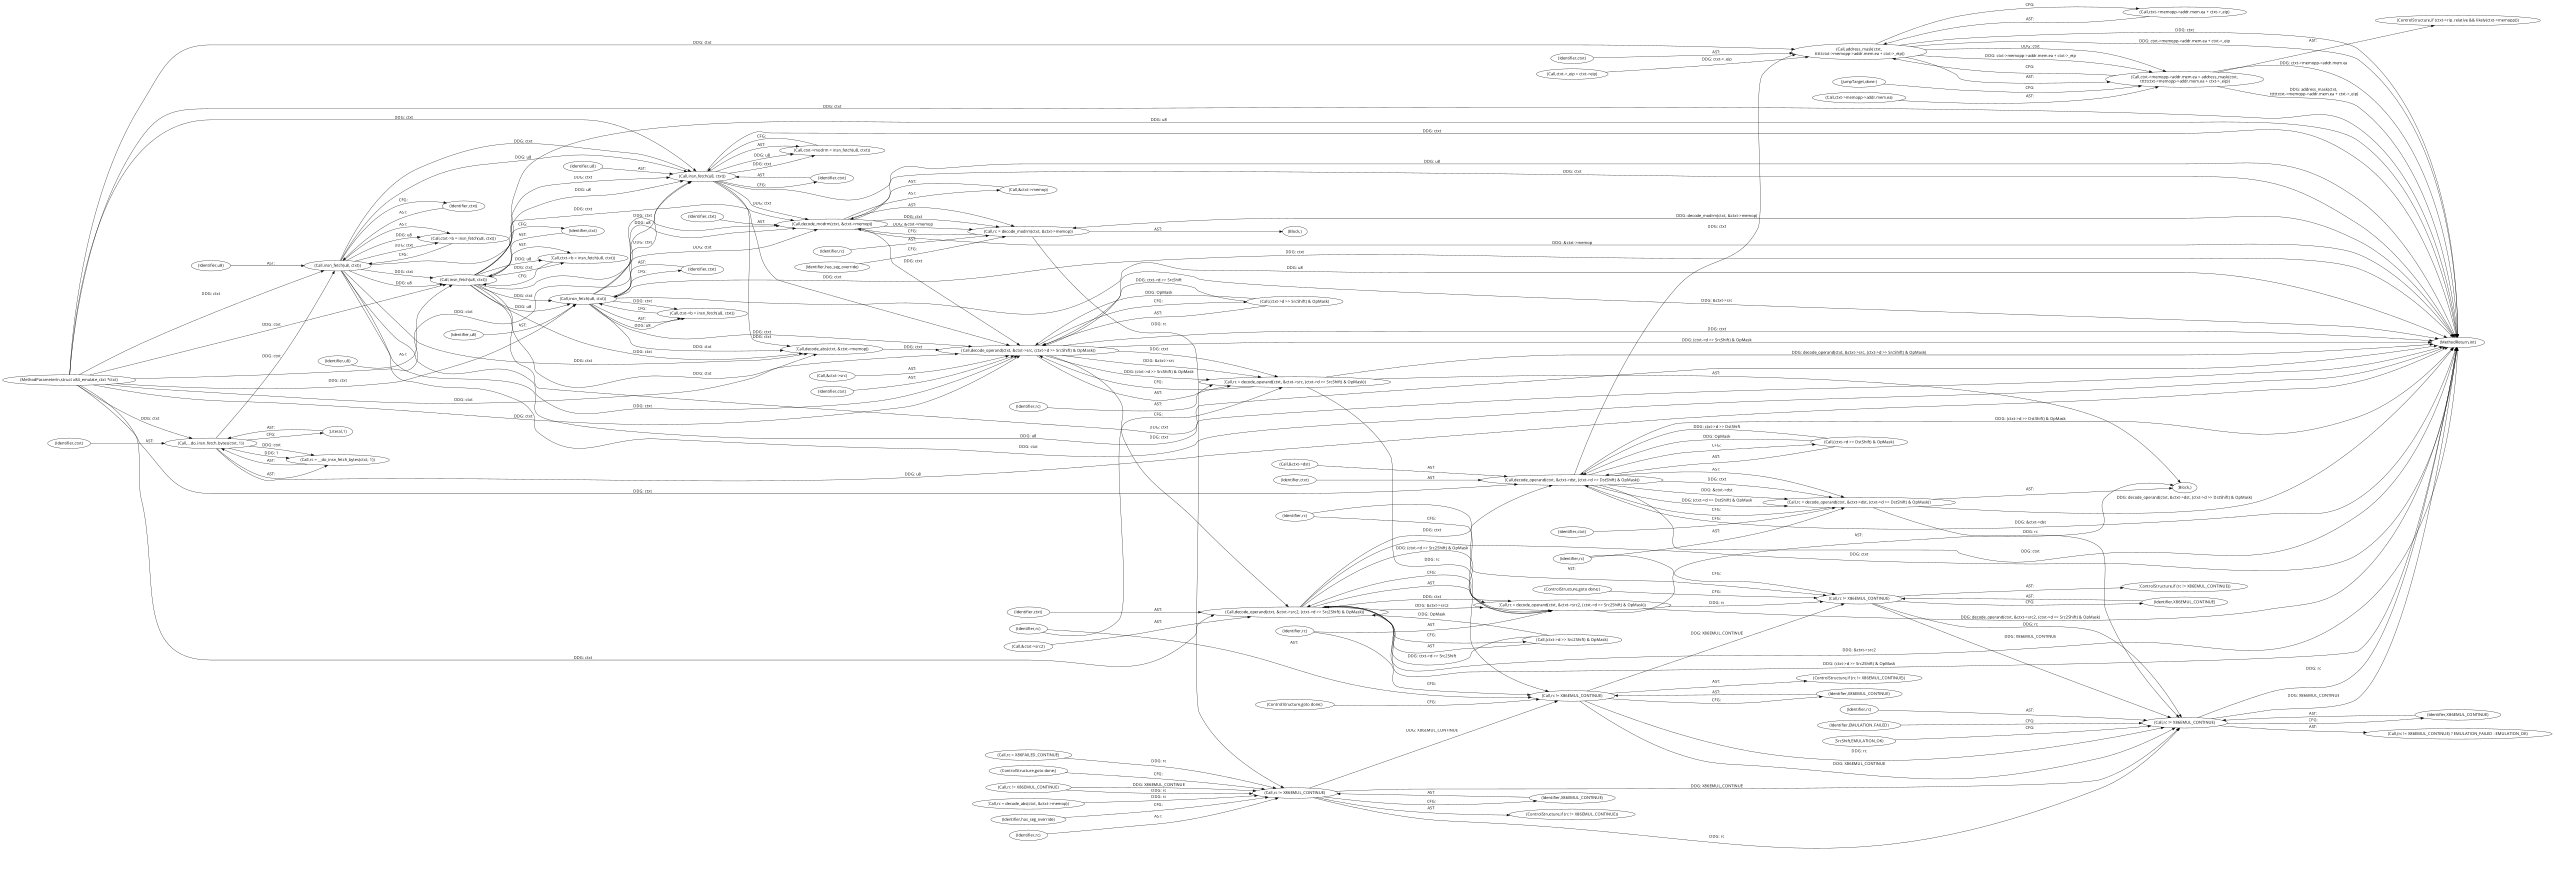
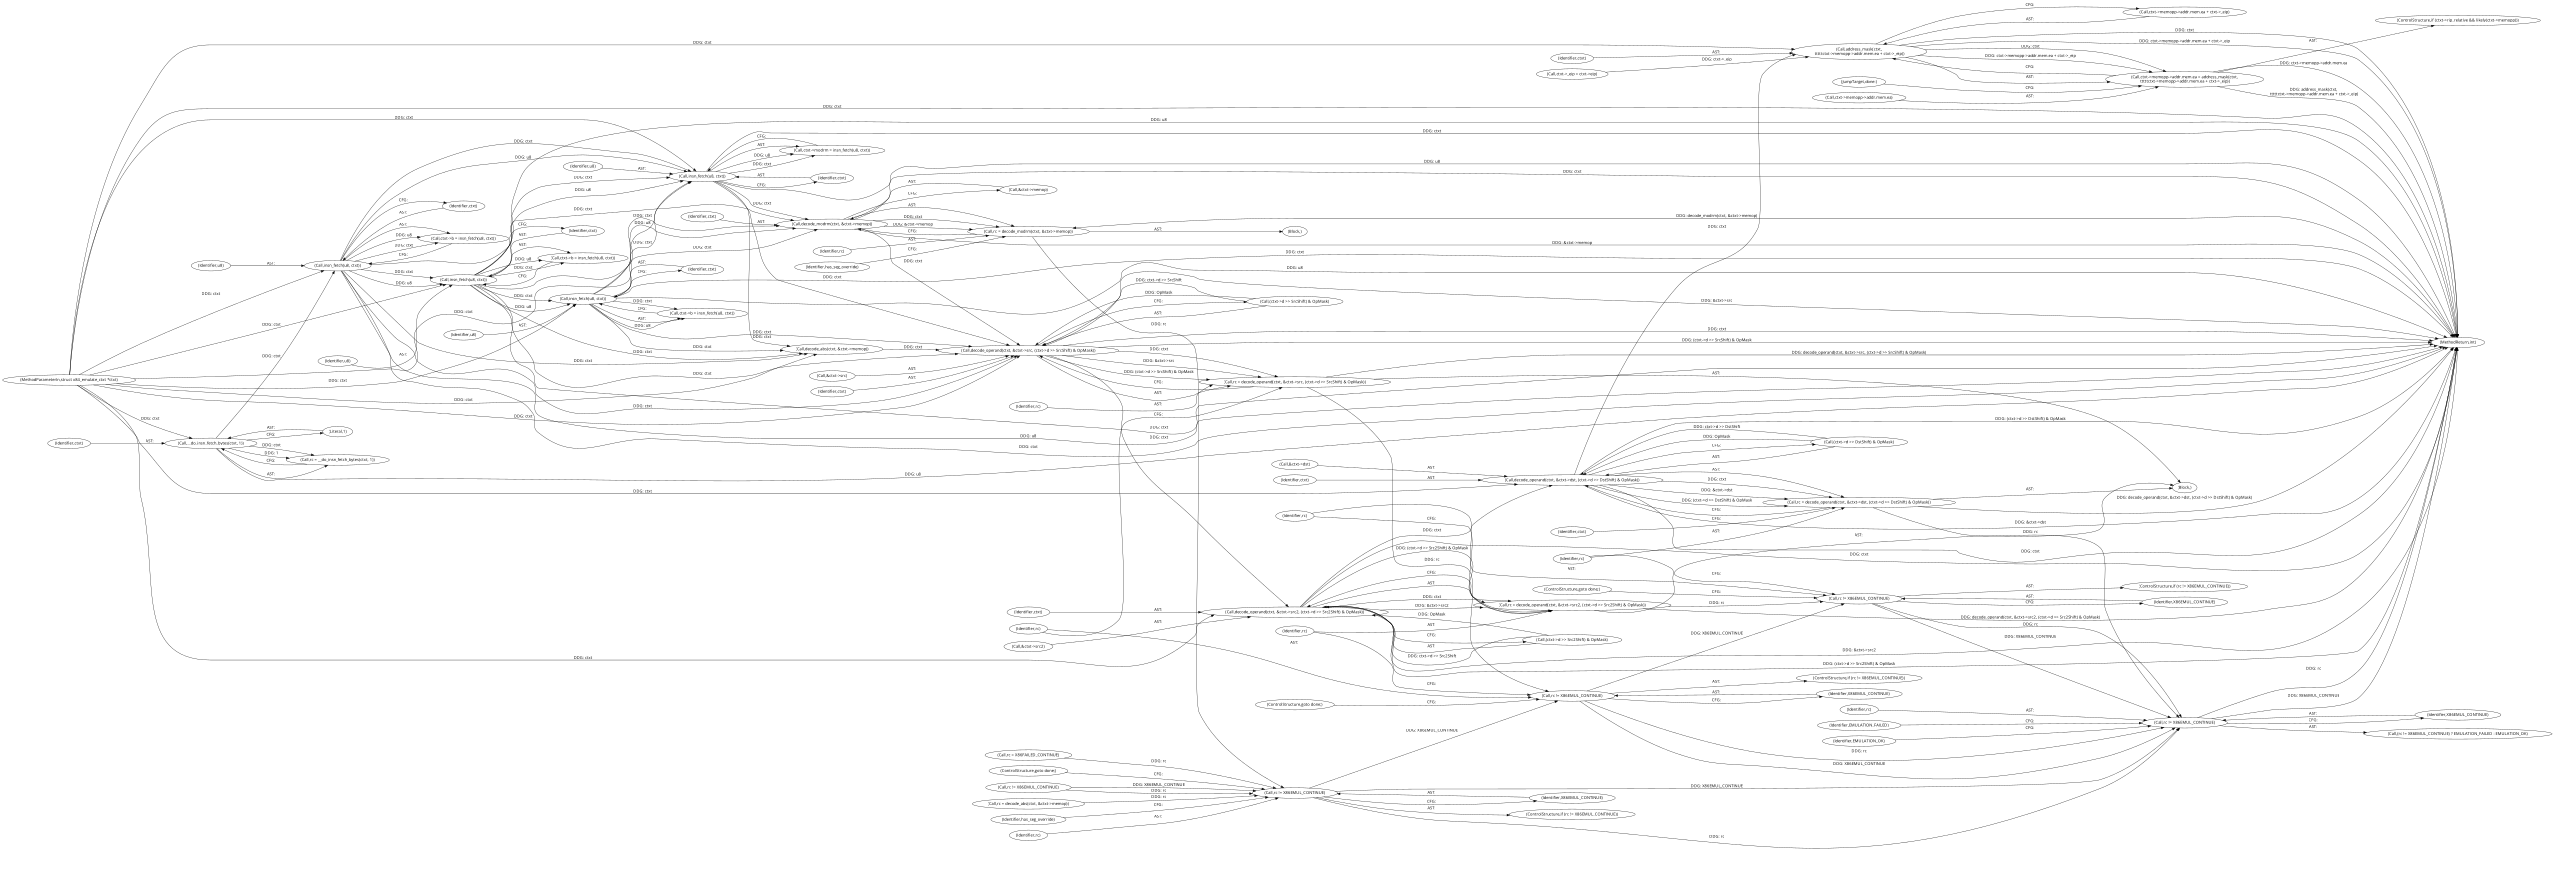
edge "(Call,decode_modrm(ctxt, &ctxt->memop))" -> "(Call,&ctxt->memop)": label "AST: " -> "CFG: "
edge "(Call,rc = __do_insn_fetch_bytes(ctxt, 1))" -> "(Call,__do_insn_fetch_bytes(ctxt, 1))": label "AST: " -> "CFG: "
node "(SrcShift,EMULATION_OK)": label "(SrcShift,EMULATION_OK)" -> "(Identifier,EMULATION_OK)"
